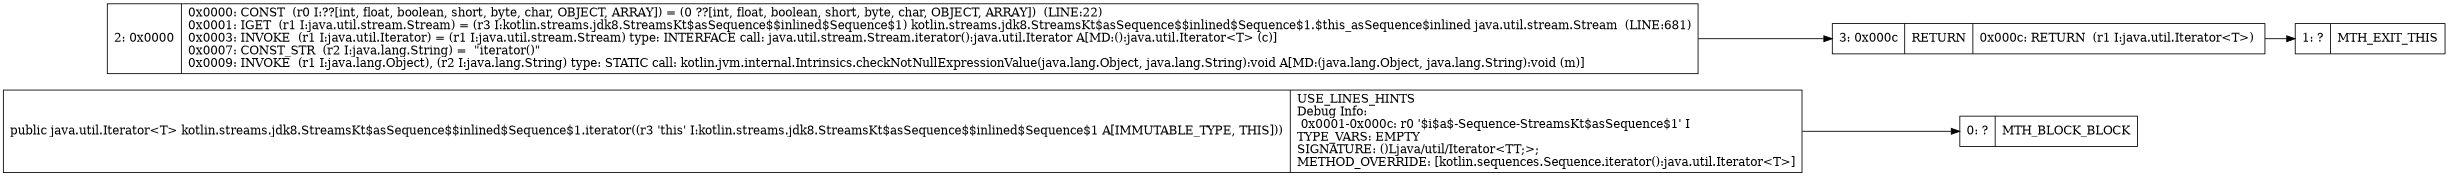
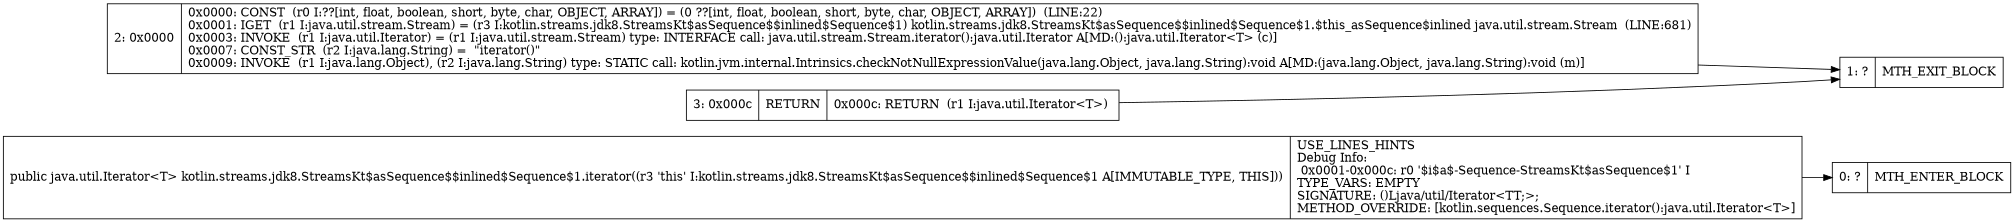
node "1: ?": text "MTH_EXIT_THIS" -> "MTH_EXIT_BLOCK"
edge "2: 0x0000" -> "3: 0x000c": now "2: 0x0000" -> "1: ?"
node "0: ?": text "MTH_BLOCK_BLOCK" -> "MTH_ENTER_BLOCK"
